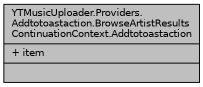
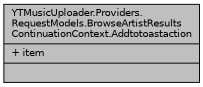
node "YTMusicUploader.Providers.": text "Addtotoastaction.BrowseArtistResults" -> "RequestModels.BrowseArtistResults"
